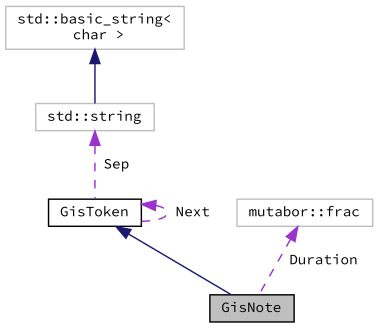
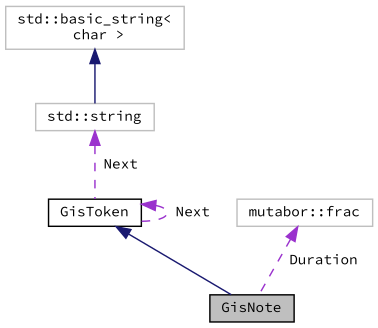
edge "GisToken" -> "std::string": label " Sep" -> " Next"
